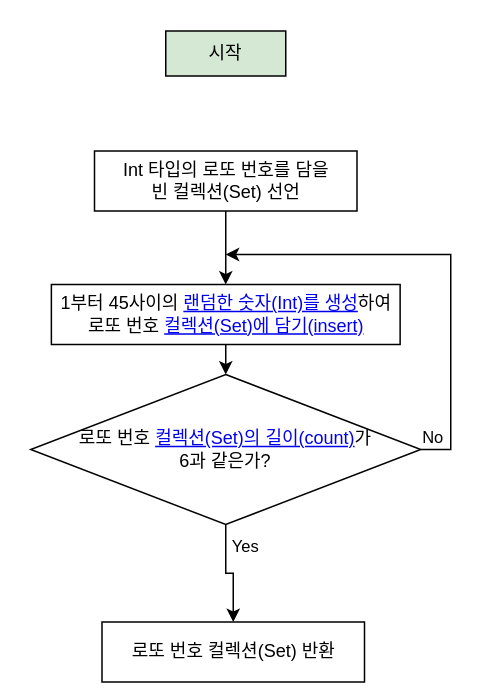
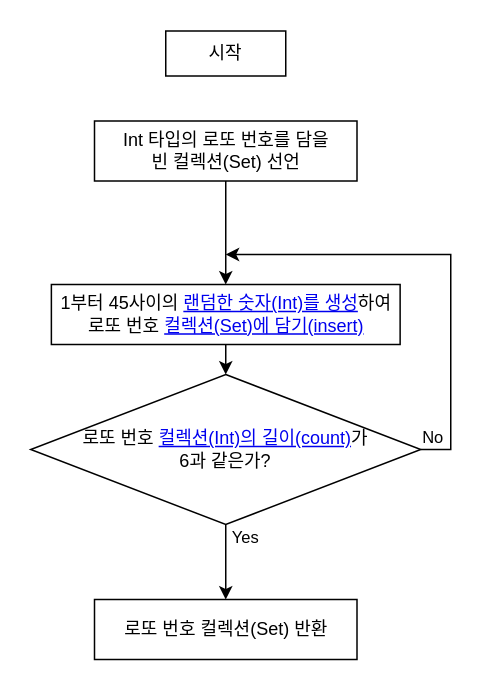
node "시작": fillcolor #d5e8d4 -> #ffffff
node "Int 타입의 로또 번호를 담을 빈 컬렉션(Set) 선언": moved (226, 181) -> (226, 151)
node "로또 번호 컬렉션(Set)의 길이(count)가 6과 같은가?": label "로또 번호 컬렉션(Set)의 길이(count)가 6과 같은가?" -> "로또 번호 컬렉션(Int)의 길이(count)가 6과 같은가?"
node "로또 번호 컬렉션(Set) 반환": moved (233, 652) -> (226, 629)
